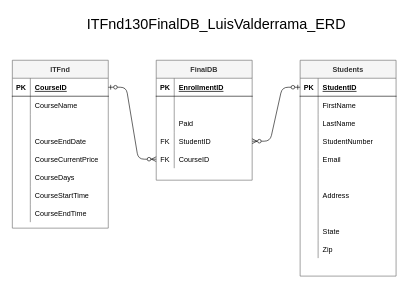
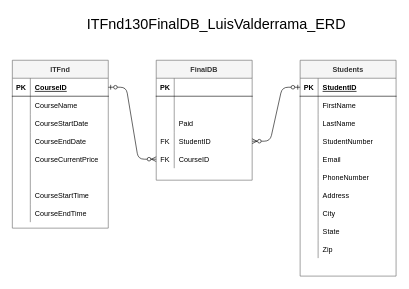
node "EnrollmentID": removed
node "CourseStartDate": added
node "CourseDays": removed
node "PhoneNumber": added
node "City": added
